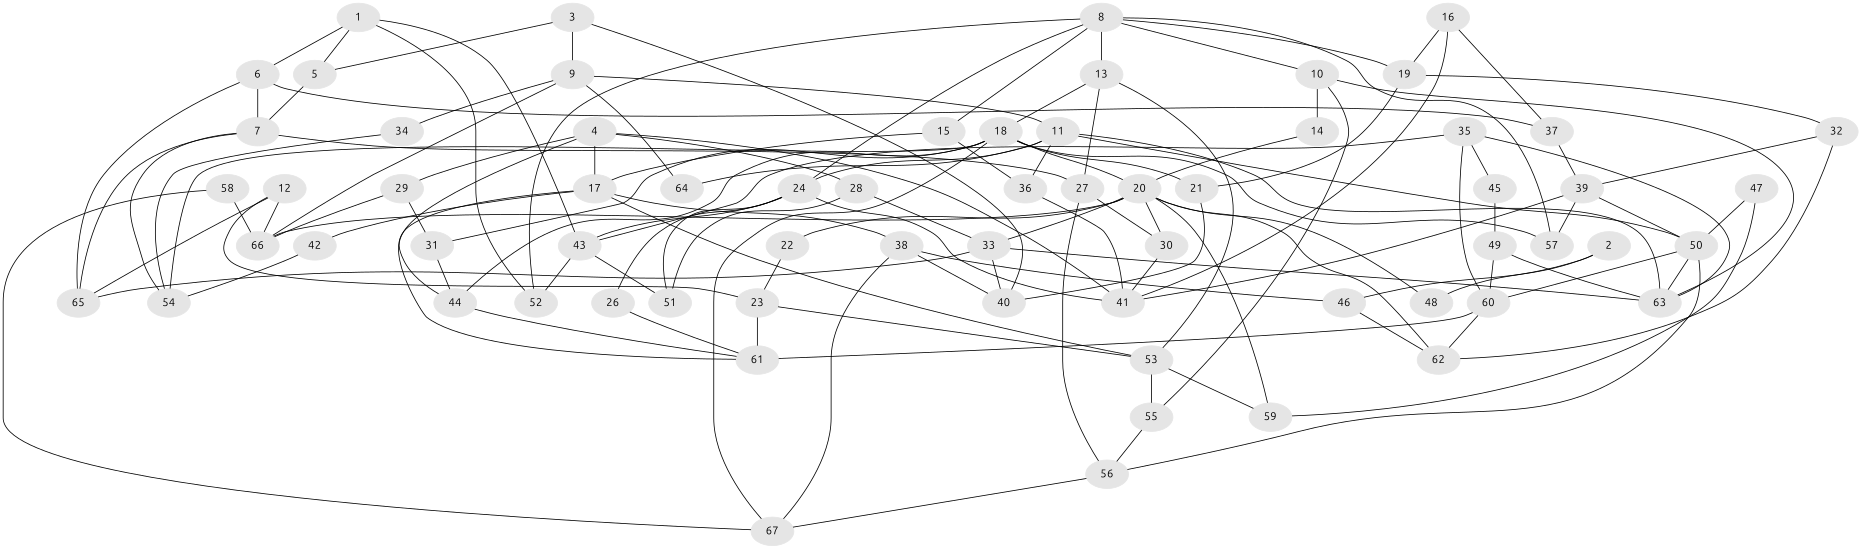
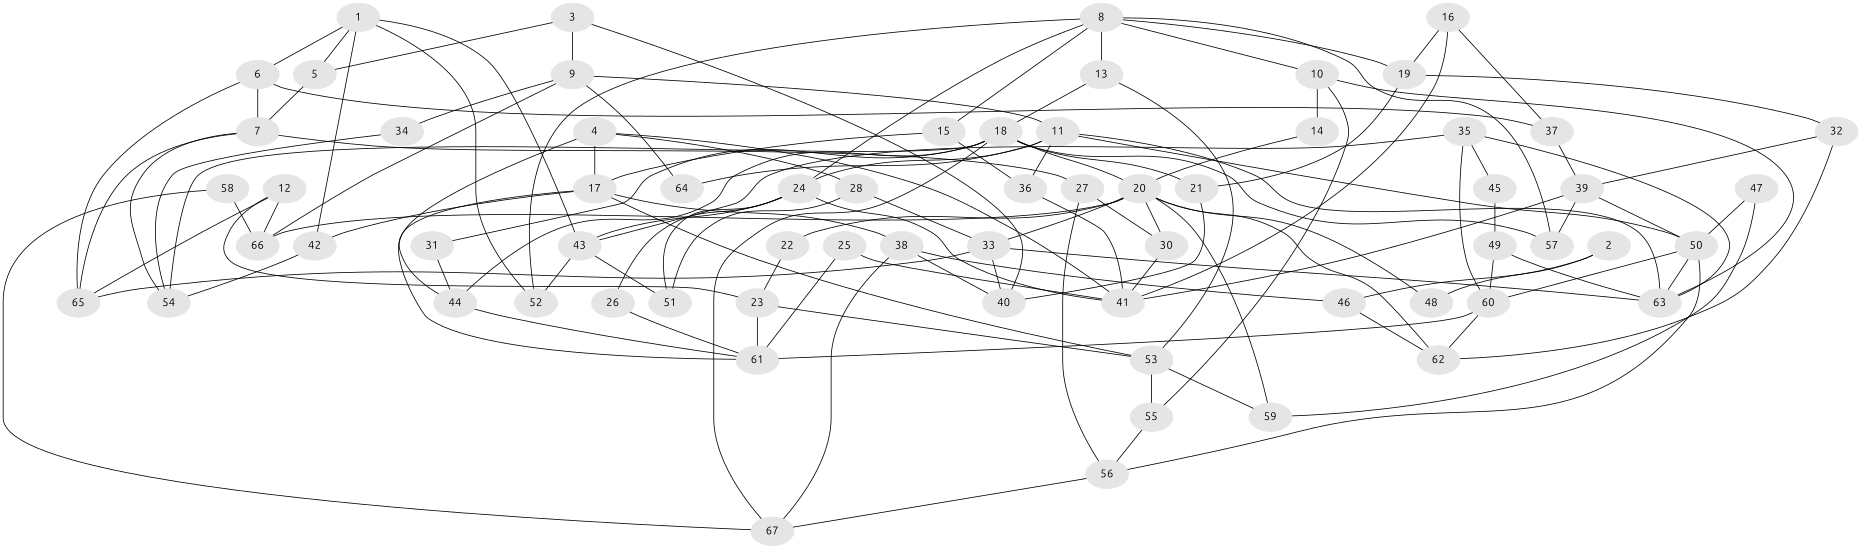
edge "13" -- "27": removed
edge "1" -- "42": added
node "29": removed
node "25": added
